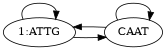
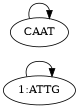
edge "CAAT" -> "1:ATTG": removed
edge "1:ATTG" -> "CAAT": removed
